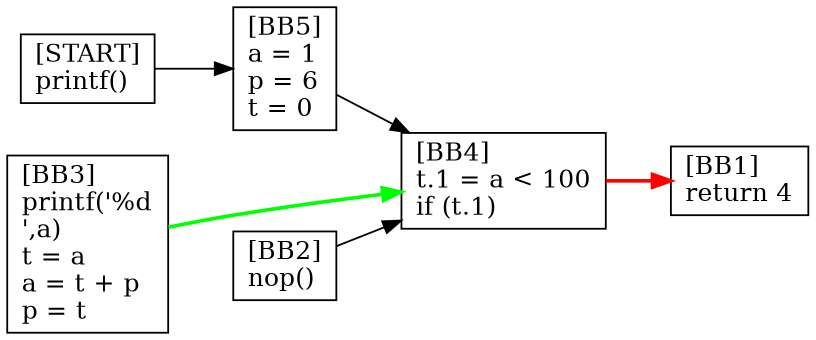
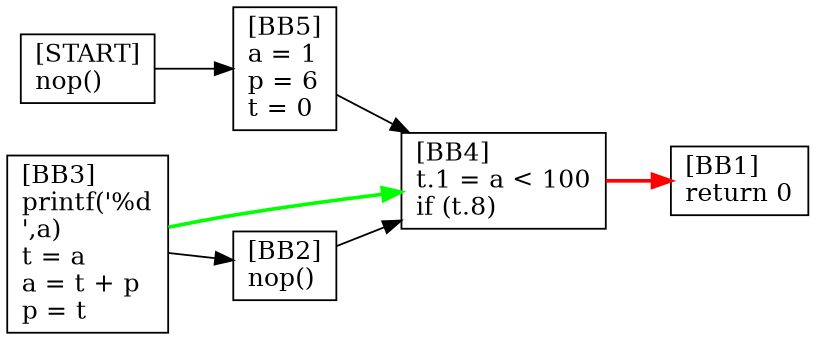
node "[START] printf()": label "[START] printf()" -> "[START] nop()"
node "[BB4] t.1 = a < 100 if (t.1)": label "[BB4] t.1 = a < 100 if (t.1)" -> "[BB4] t.1 = a < 100 if (t.8)"
node "[BB1] return 4": label "[BB1] return 4" -> "[BB1] return 0"
edge "[BB3] printf('%d ',a) t = a a = t + p p = t" -> "[BB2] nop()": added
